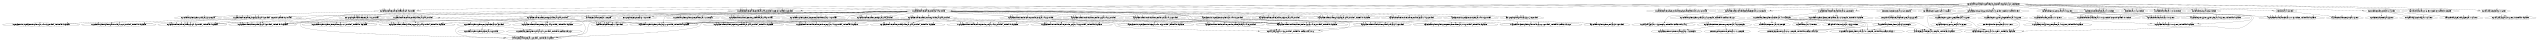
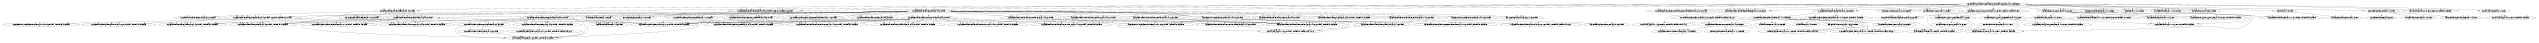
node "org.codehaus.plexus:plexus-utils:jar:3.5.1:compile": label "org.codehaus.plexus:plexus-utils:jar:3.5.1:compile" -> "org.codehaus.archiver:plexus-utils:jar:3.5.1:compile"
node "org.apache.commons:commons-compress:jar:1.26.2:compile": label "org.apache.commons:commons-compress:jar:1.26.2:compile" -> "org.apache.model:commons-compress:jar:1.26.2:compile"
